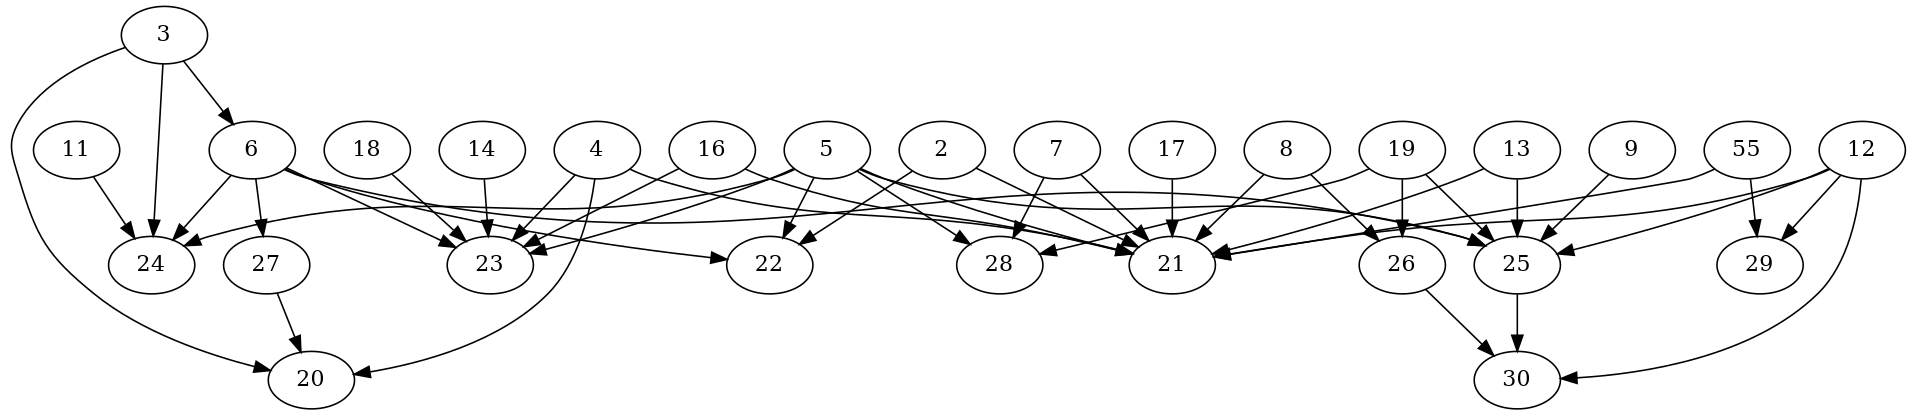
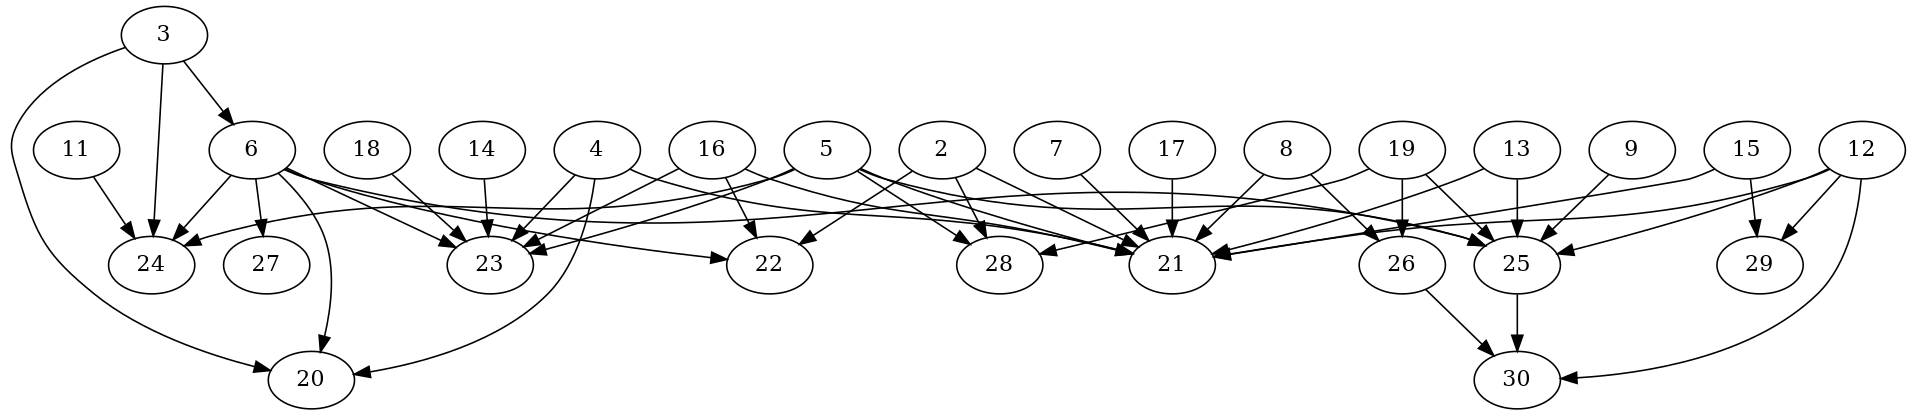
node "55": label "55" -> "15"
edge "5" -> "22": now "16" -> "22"
edge "7" -> "28": now "2" -> "28"
edge "27" -> "20": now "6" -> "20"
